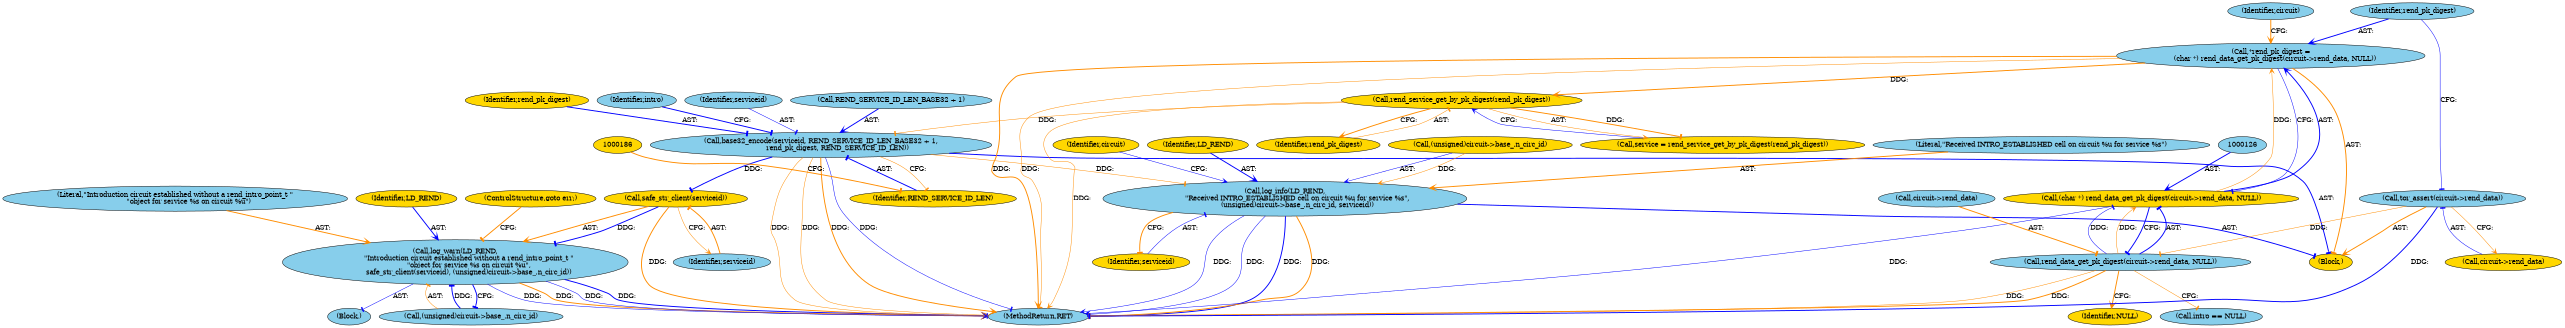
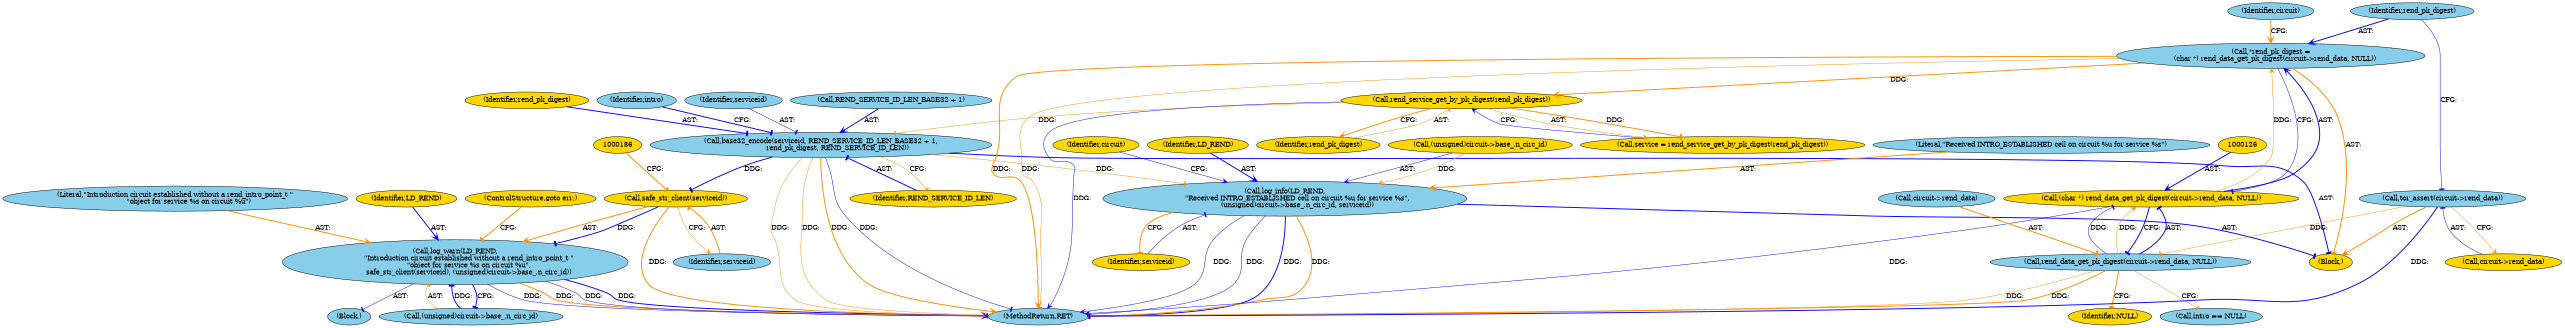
edge "(Call,rend_service_get_by_pk_digest(rend_pk_digest))" -> "(MethodReturn,RET)": color darkorange -> blue
node "1000126": fillcolor skyblue -> gold
edge "1000186" -> "(Identifier,REND_SERVICE_ID_LEN)": now "1000186" -> "(Call,safe_str_client(serviceid))"
edge "(Call,rend_data_get_pk_digest(circuit->rend_data, NULL))" -> "(Identifier,NULL)": arrowhead vee -> tee
